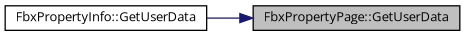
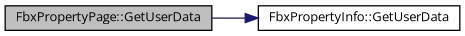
edge "FbxPropertyInfo::GetUserData" -> "FbxPropertyPage::GetUserData": reversed
